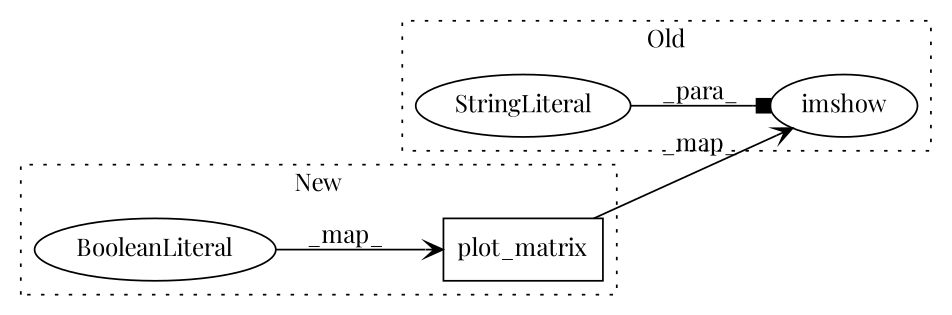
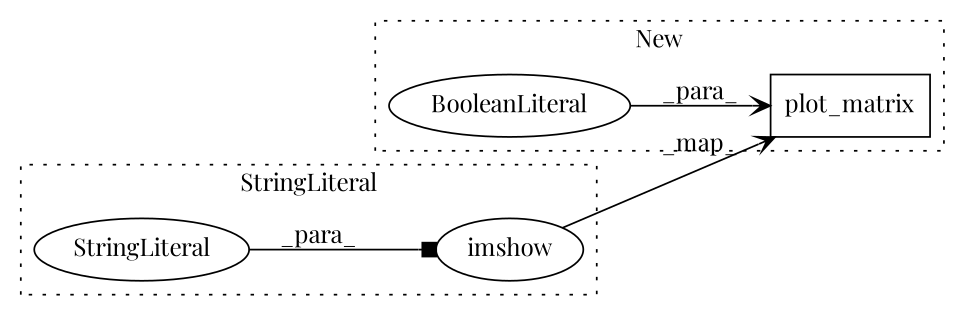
cluster "Old": label "Old" -> "StringLiteral"
edge "plot_matrix" -> "imshow": reversed
edge "BooleanLiteral" -> "plot_matrix": label "_map_" -> "_para_"
